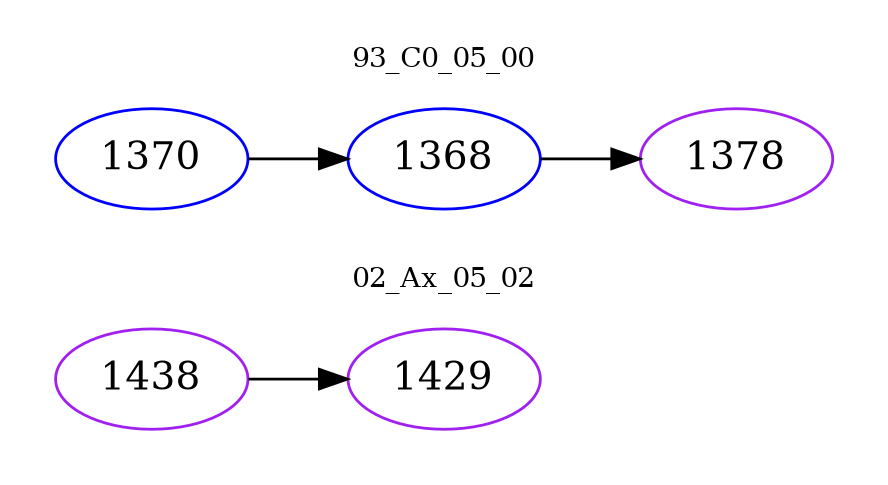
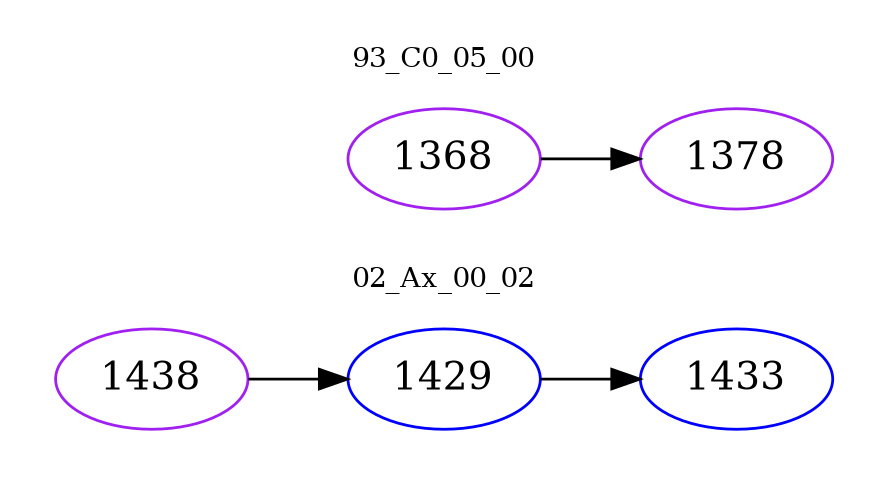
node "1370": removed
node "1368": color blue -> purple
cluster "02_Ax_05_02": label "02_Ax_05_02" -> "02_Ax_00_02"
node "1429": color purple -> blue
node "1433": added
